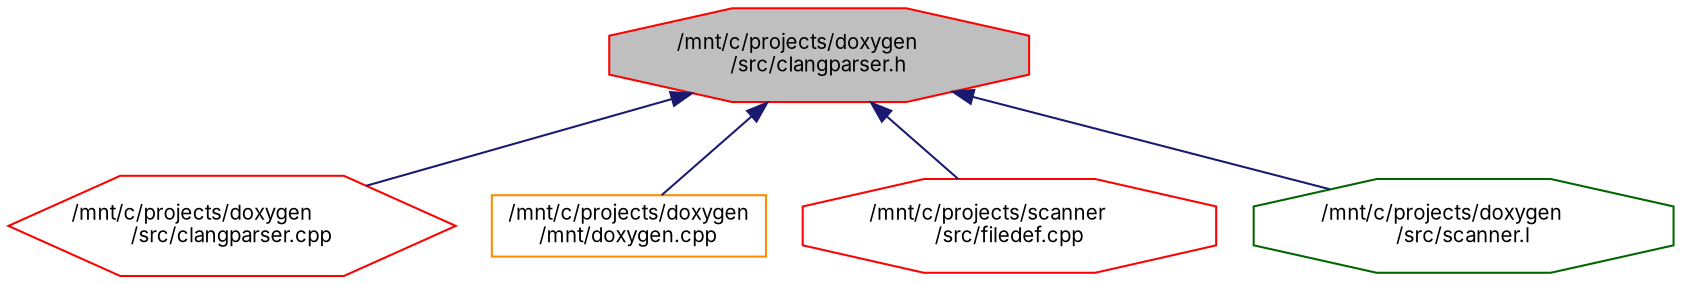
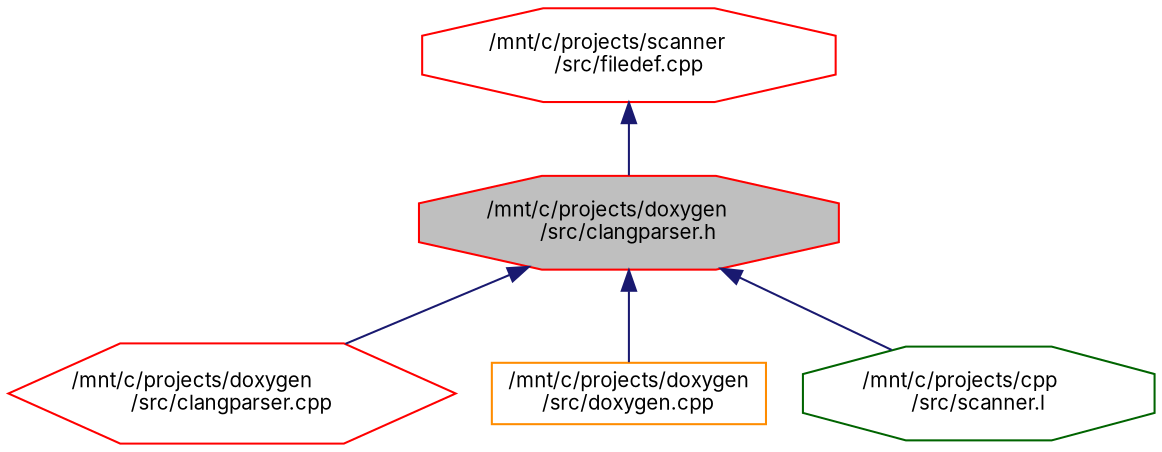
edge "/mnt/c/projects/scanner /src/filedef.cpp" -> "/mnt/c/projects/doxygen /src/clangparser.h": reversed
node "/mnt/c/projects/doxygen /mnt/doxygen.cpp": label "/mnt/c/projects/doxygen /mnt/doxygen.cpp" -> "/mnt/c/projects/doxygen /src/doxygen.cpp"
node "/mnt/c/projects/doxygen /src/scanner.l": label "/mnt/c/projects/doxygen /src/scanner.l" -> "/mnt/c/projects/cpp /src/scanner.l"
